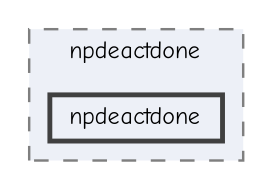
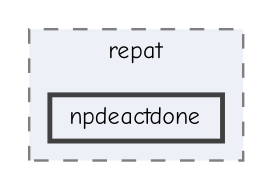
cluster "npdeactdone": label "npdeactdone" -> "repat"
